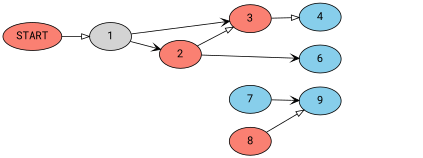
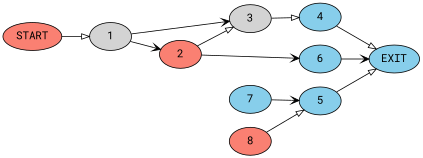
node "3": fillcolor salmon -> lightgrey
node "EXIT": added
node "9": label "9" -> "5"
